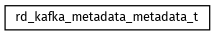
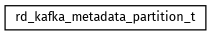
node "rd_kafka_metadata_metadata_t": label "rd_kafka_metadata_metadata_t" -> "rd_kafka_metadata_partition_t"
